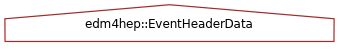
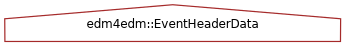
node "edm4hep::EventHeaderData": label "edm4hep::EventHeaderData" -> "edm4edm::EventHeaderData"
